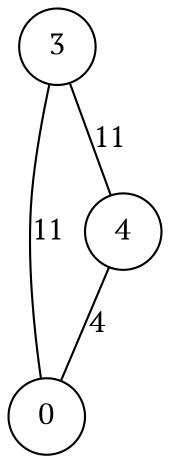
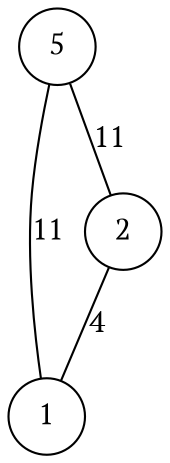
node "3": label "3" -> "5"
node "4": label "4" -> "2"
node "0": label "0" -> "1"
